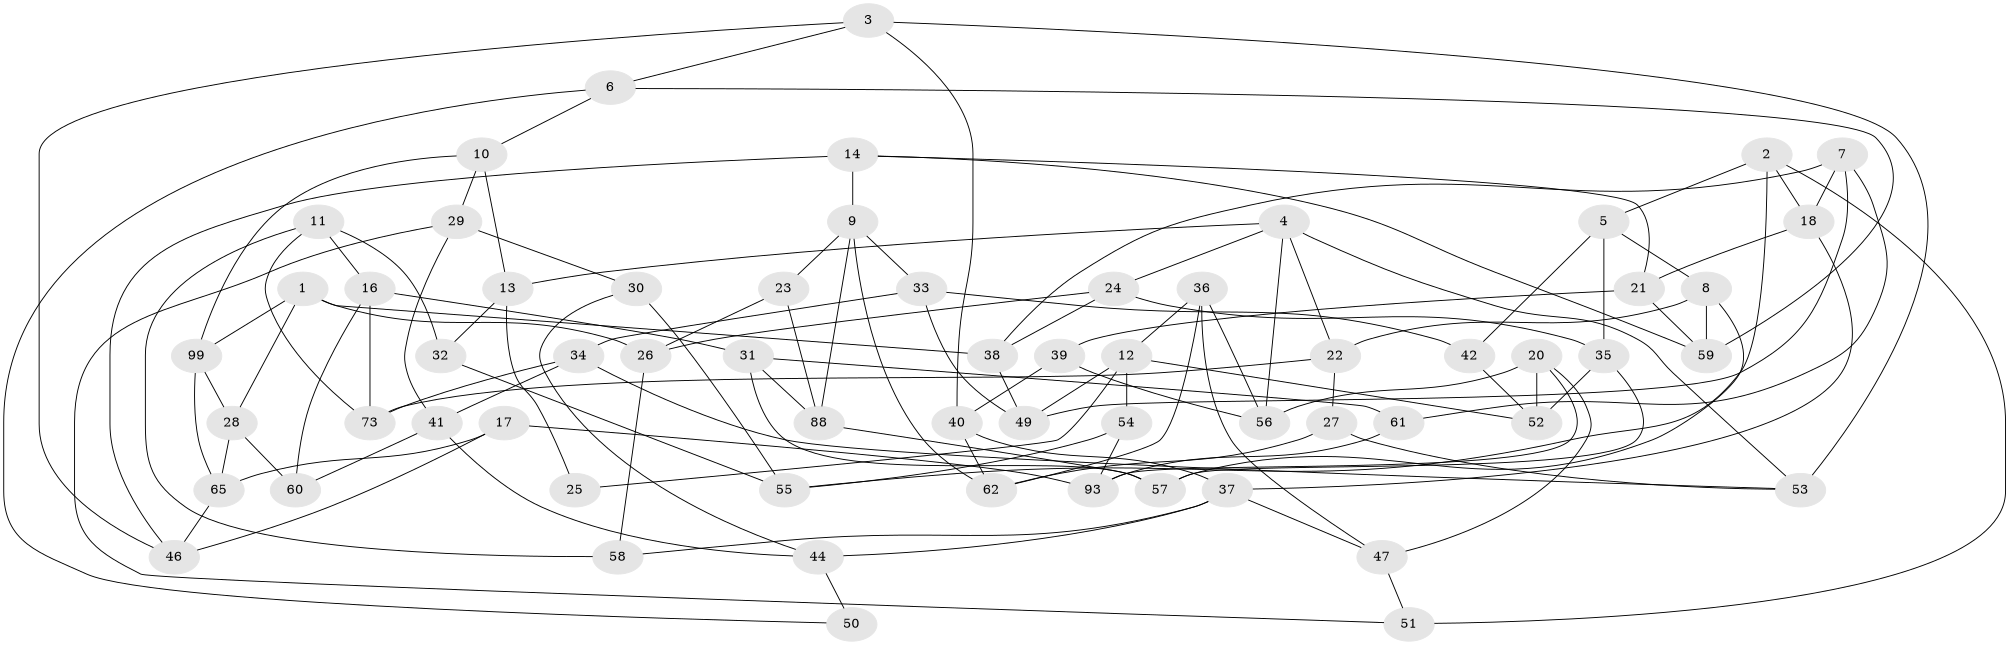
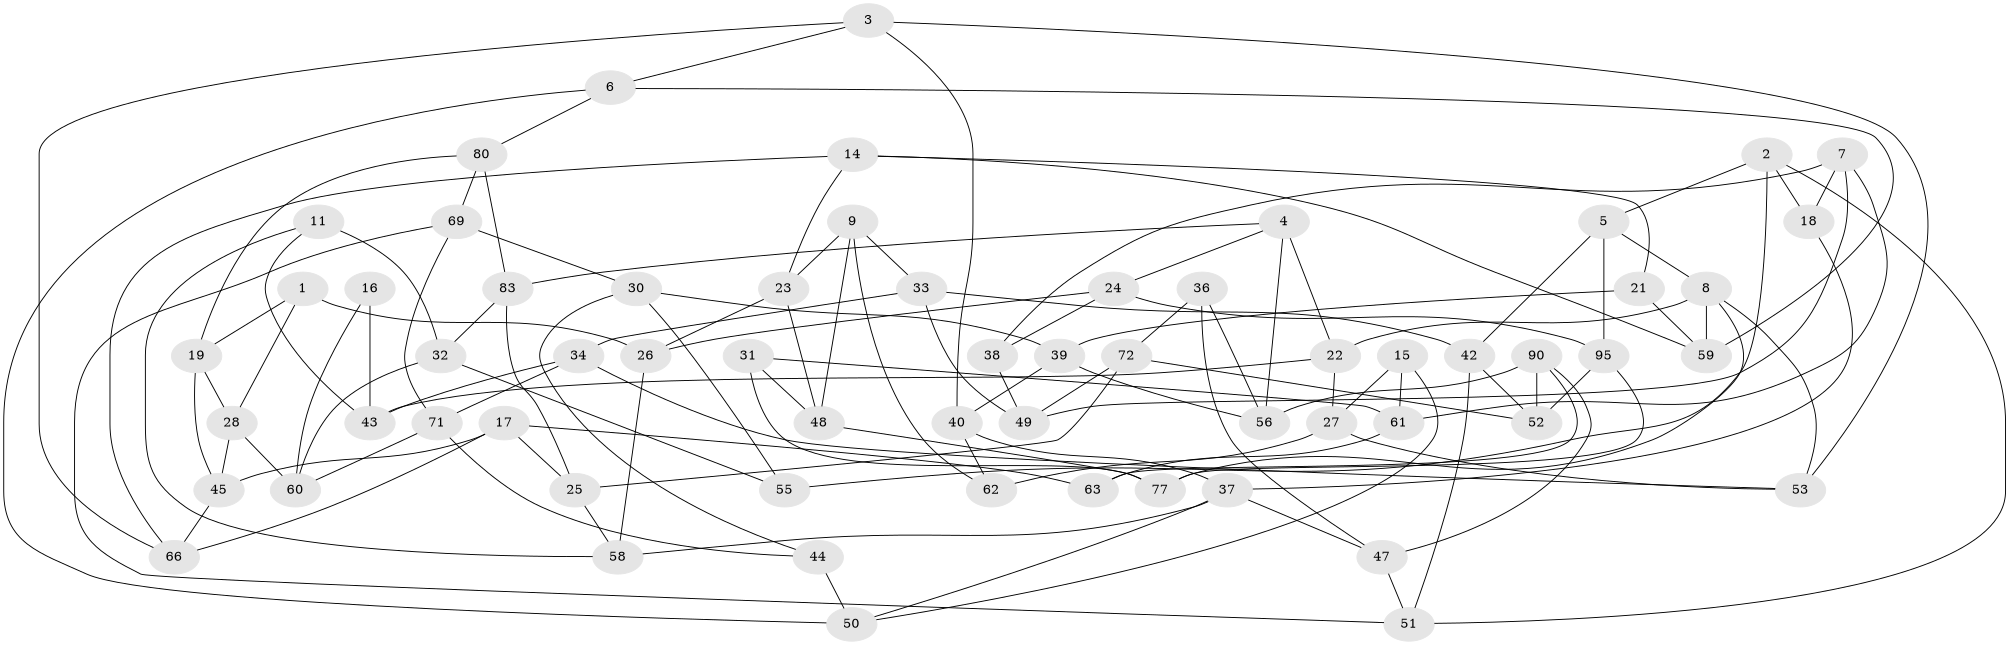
node "10": label "10" -> "80"
edge "14" -- "9": now "14" -- "23"
node "29": label "29" -> "69"
edge "18" -- "21": removed
edge "11" -- "16": removed
node "13": label "13" -> "83"
edge "16" -- "31": removed
edge "30" -- "39": added
edge "4" -- "53": now "8" -- "53"
edge "1" -- "38": removed
node "99": label "99" -> "19"
node "12": label "12" -> "72"
node "15": added
node "20": label "20" -> "90"
node "35": label "35" -> "95"
edge "32" -- "60": added
node "73": label "73" -> "43"
node "41": label "41" -> "71"
node "88": label "88" -> "48"
node "54": removed
edge "36" -- "62": removed
edge "17" -- "25": added
node "65": label "65" -> "45"
node "93": label "93" -> "63"
node "57": label "57" -> "77"
edge "42" -- "51": added
edge "25" -- "58": added
edge "37" -- "44": now "37" -- "50"
node "46": label "46" -> "66"
